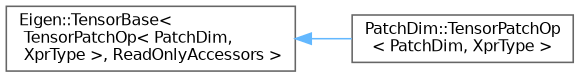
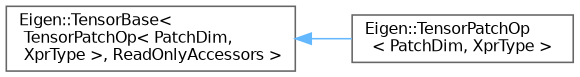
node "PatchDim::TensorPatchOp < PatchDim, XprType >": label "PatchDim::TensorPatchOp < PatchDim, XprType >" -> "Eigen::TensorPatchOp < PatchDim, XprType >"
